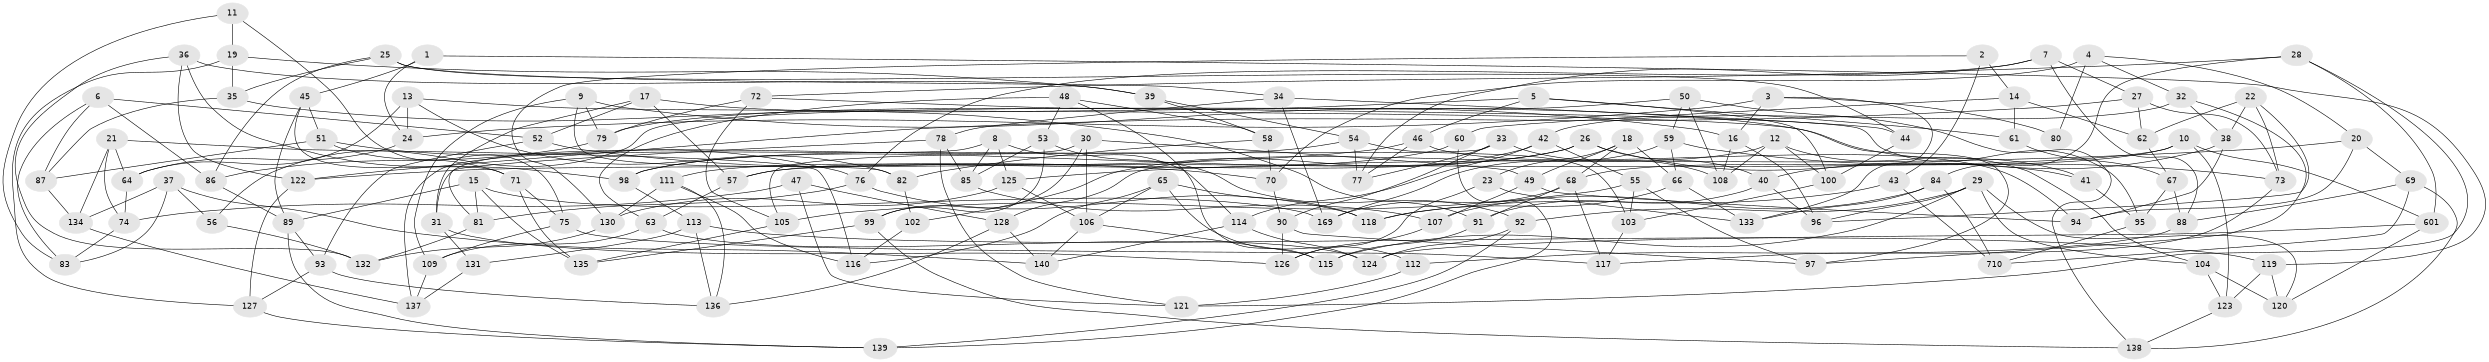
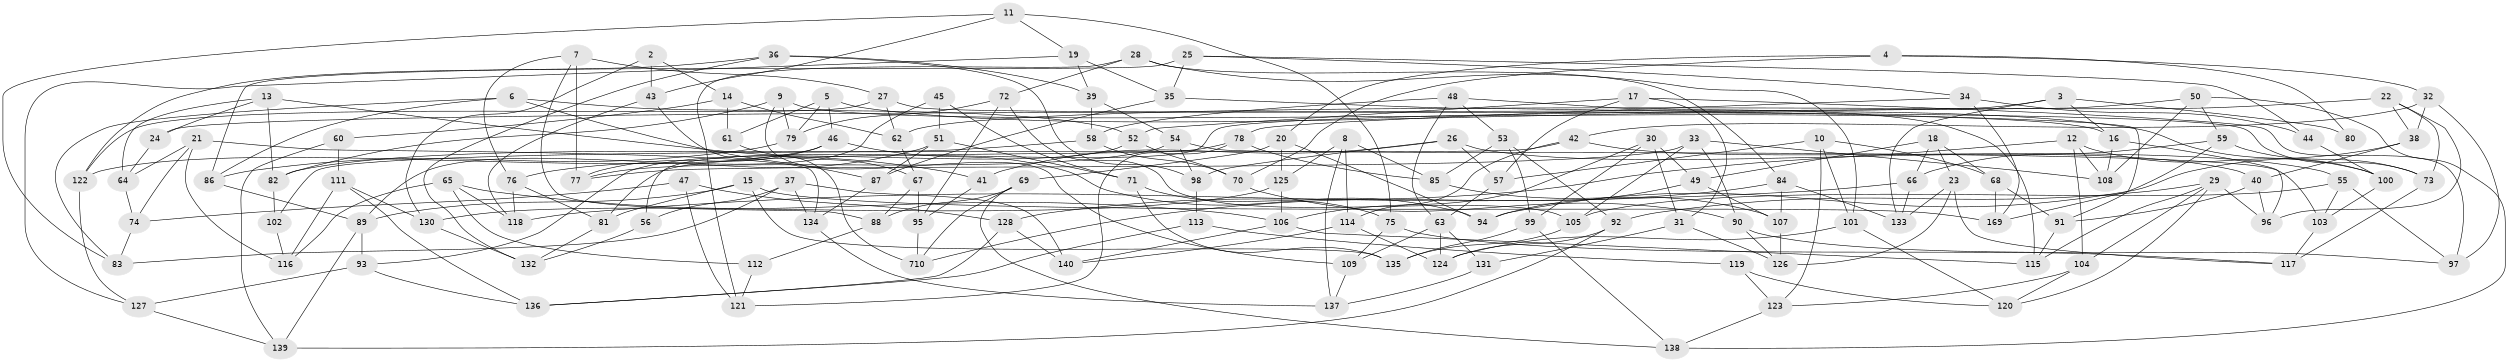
edge "11" -- "43": added
node "1": removed
edge "68" -- "117": now "23" -- "117"
node "601": label "601" -> "101"
edge "113" -- "131": now "63" -- "131"
